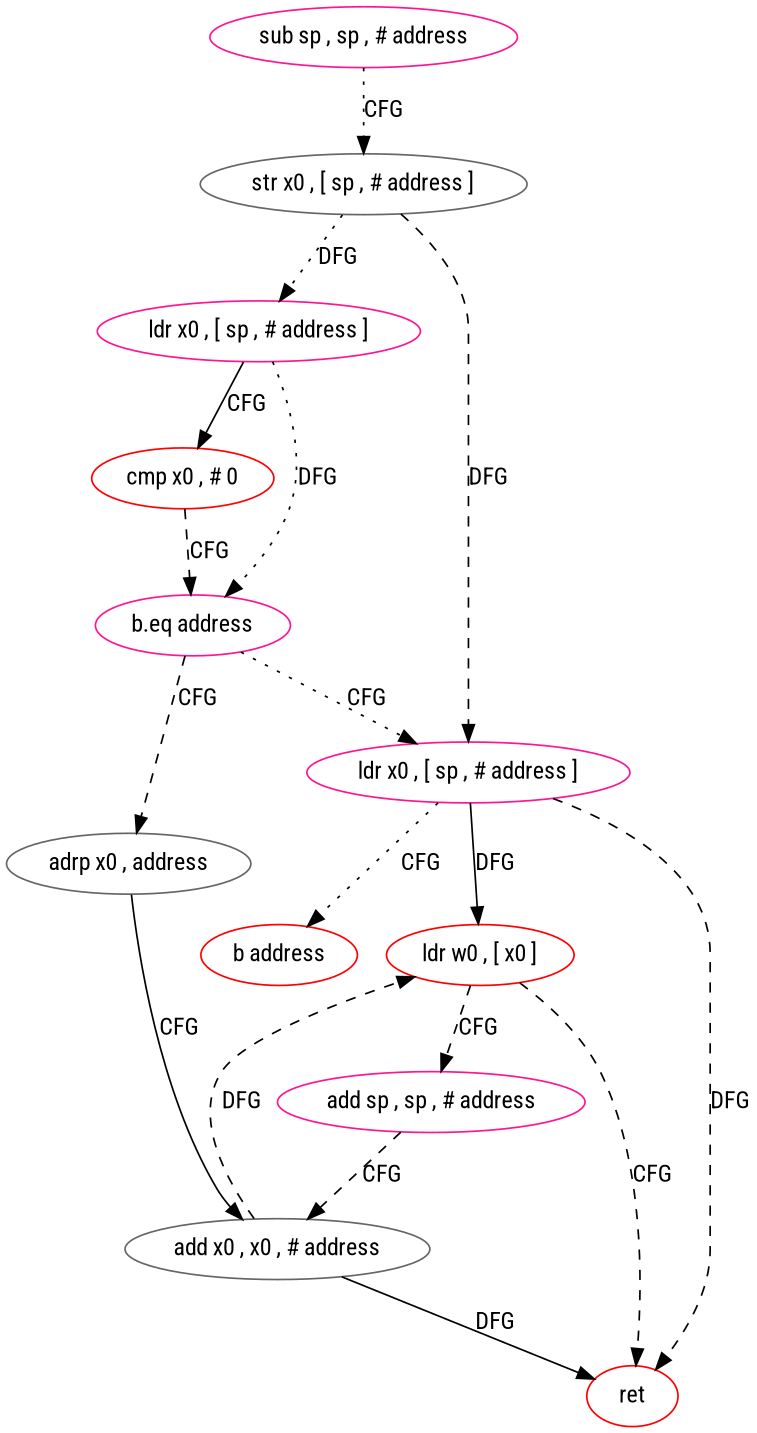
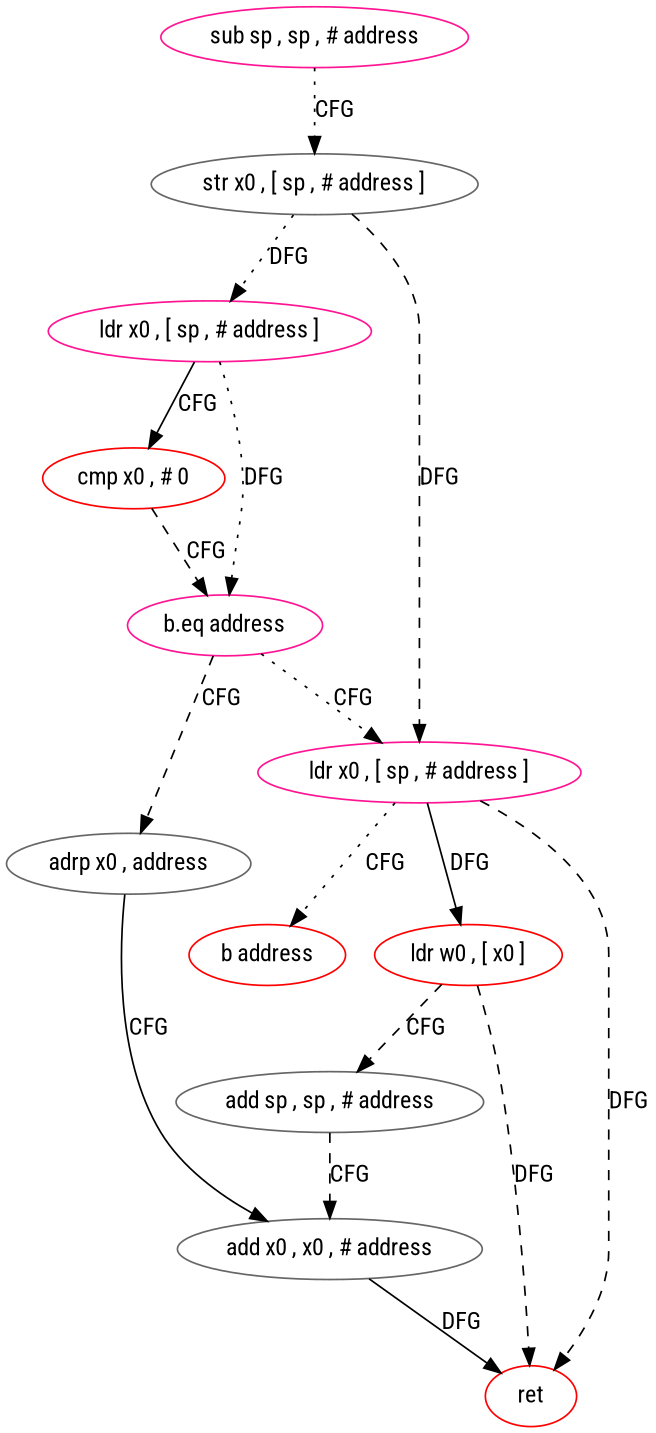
edge "add x0 , x0 , # address" -> "ldr w0 , [ x0 ]": removed, label "DFG"
node "add sp , sp , # address": color deeppink -> gray40
edge "ldr w0 , [ x0 ]" -> "ret": label "CFG" -> "DFG"
